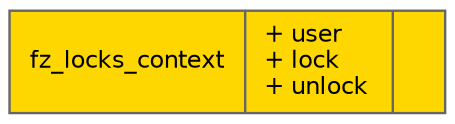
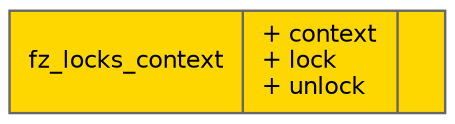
node "fz_locks_context": text "+ user" -> "+ context"
